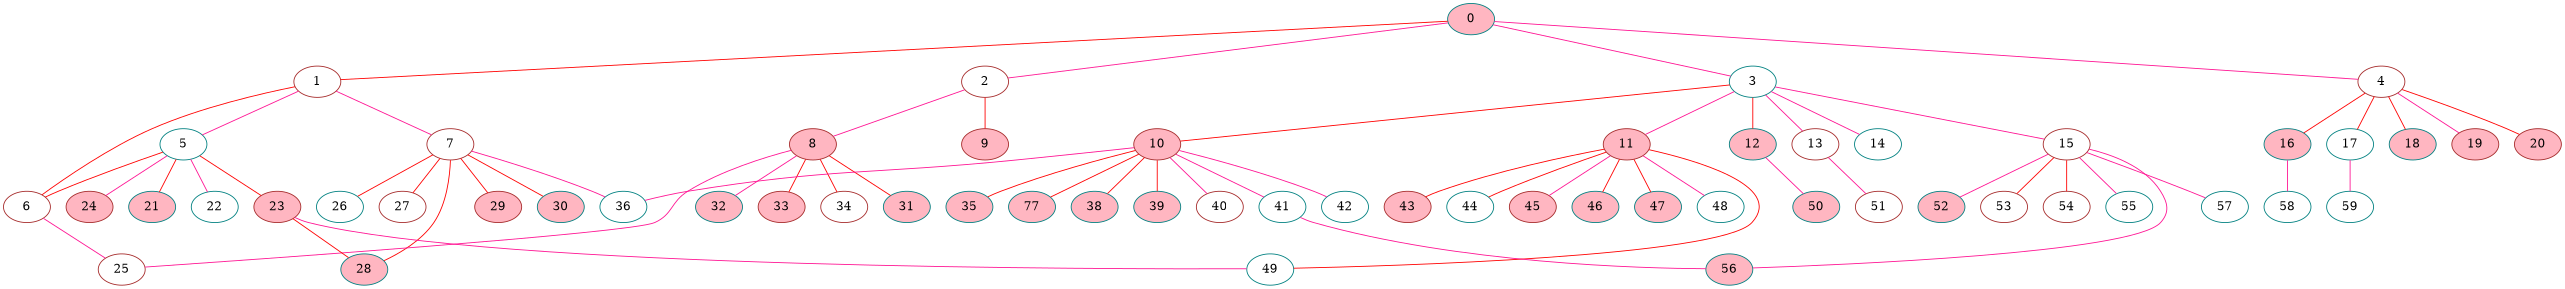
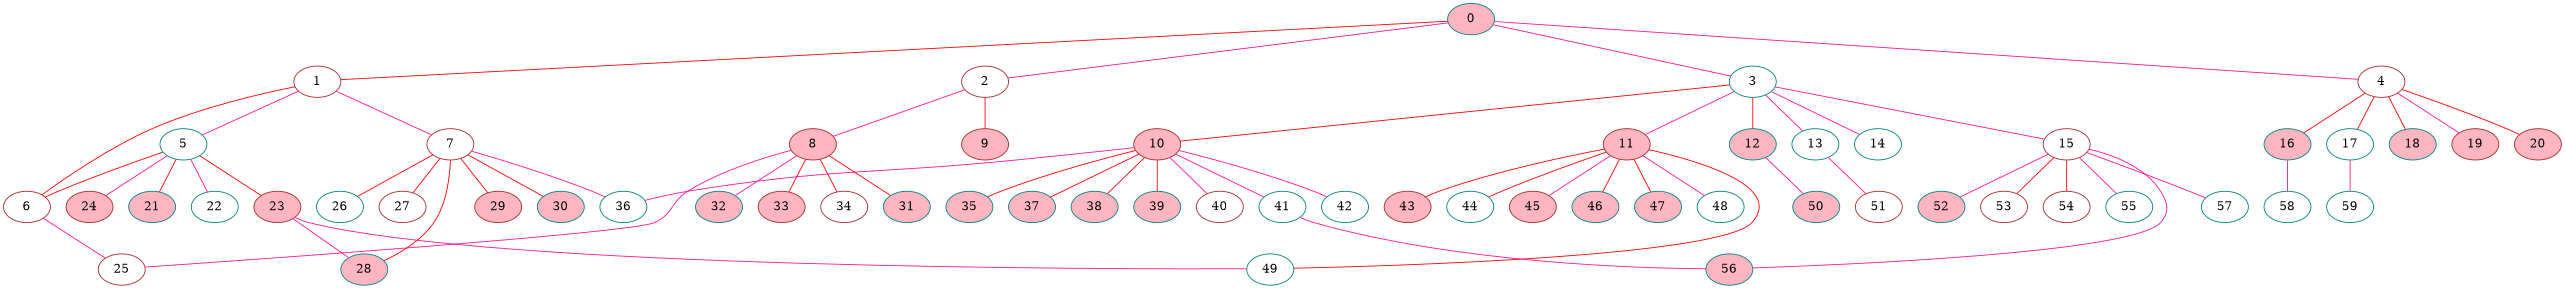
node "13": color brown -> teal
node "77": label "77" -> "37"
edge "23" -- "28": color red -> deeppink
